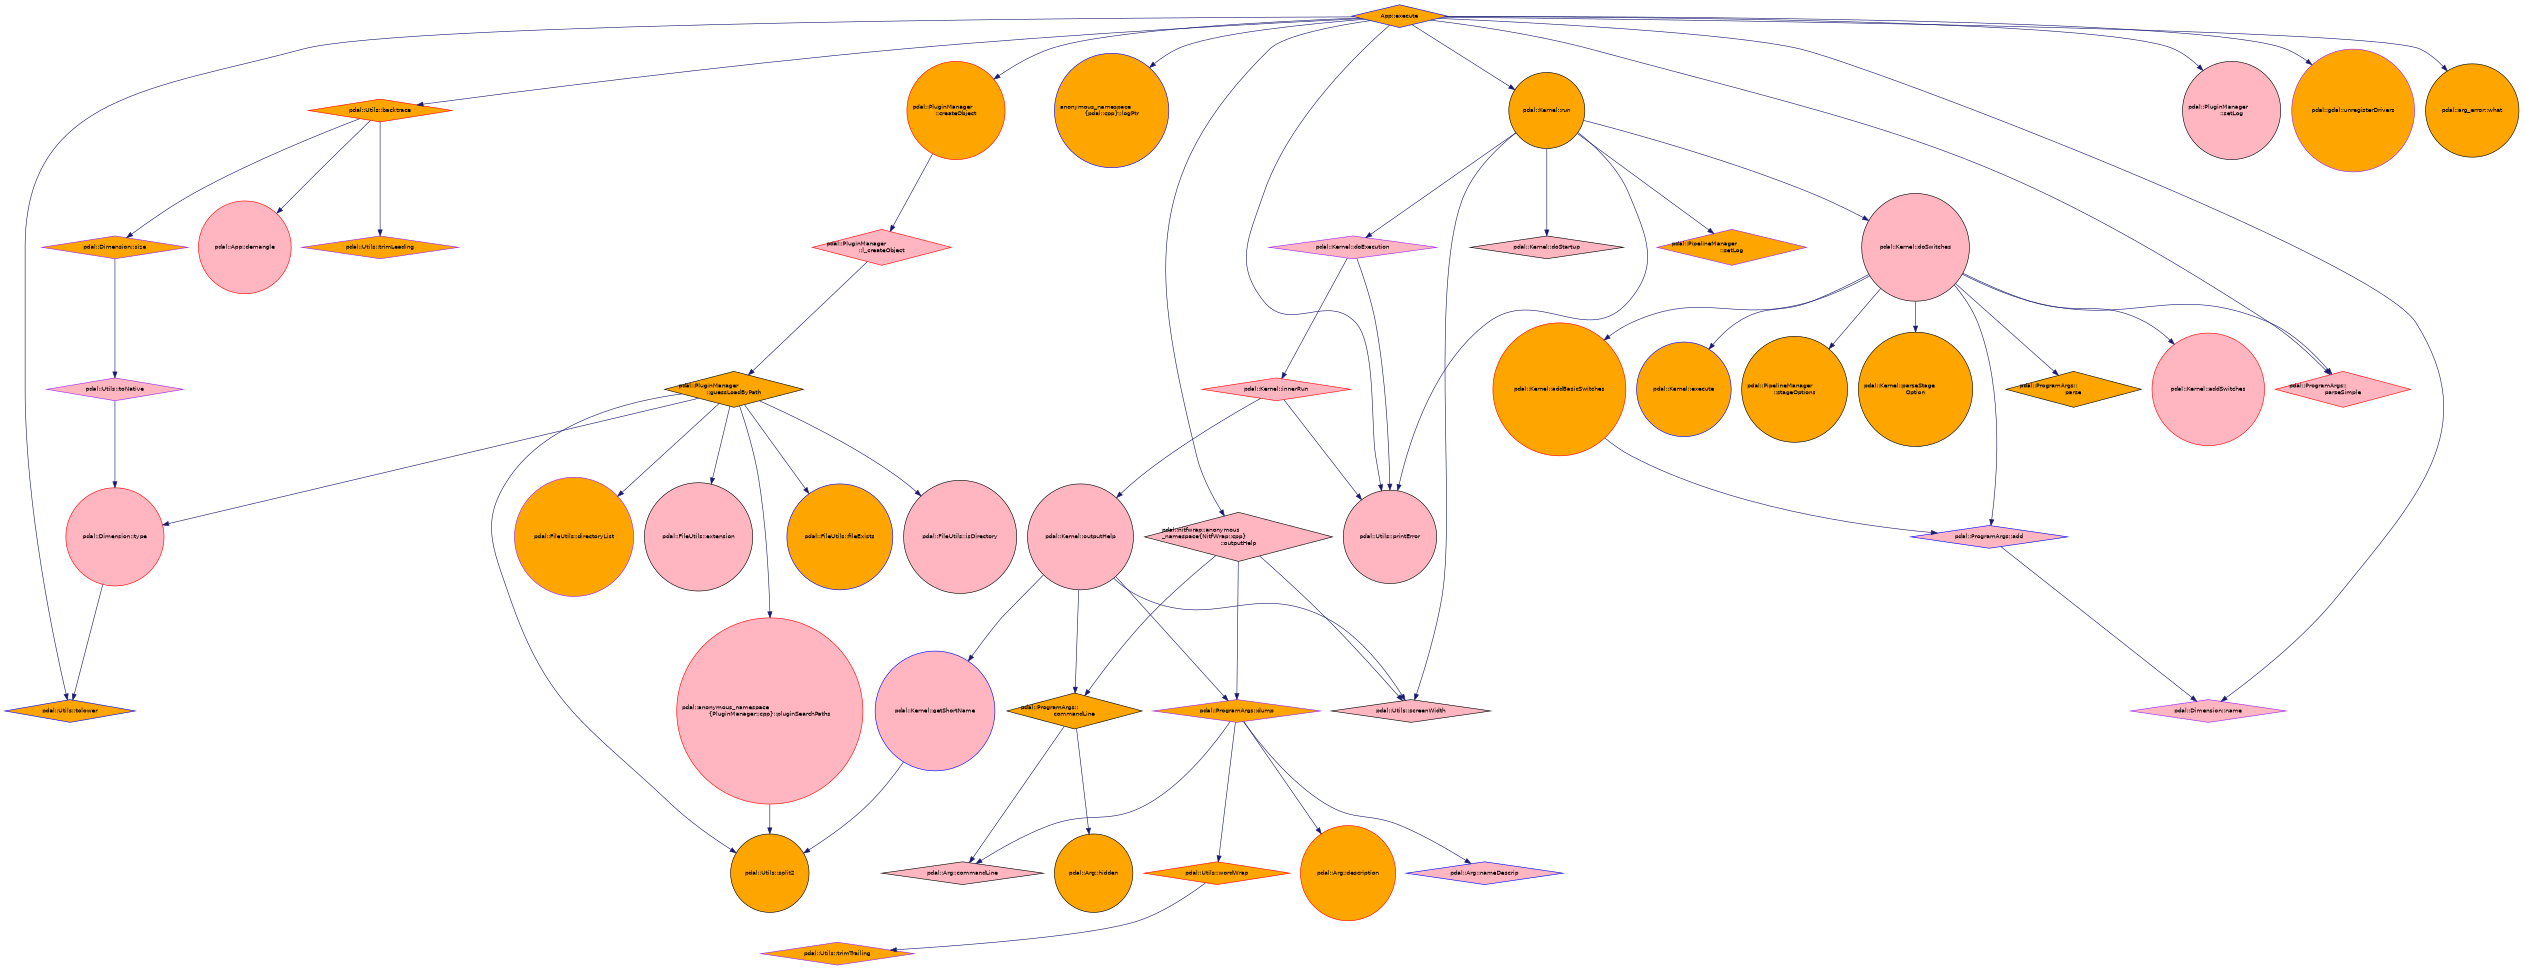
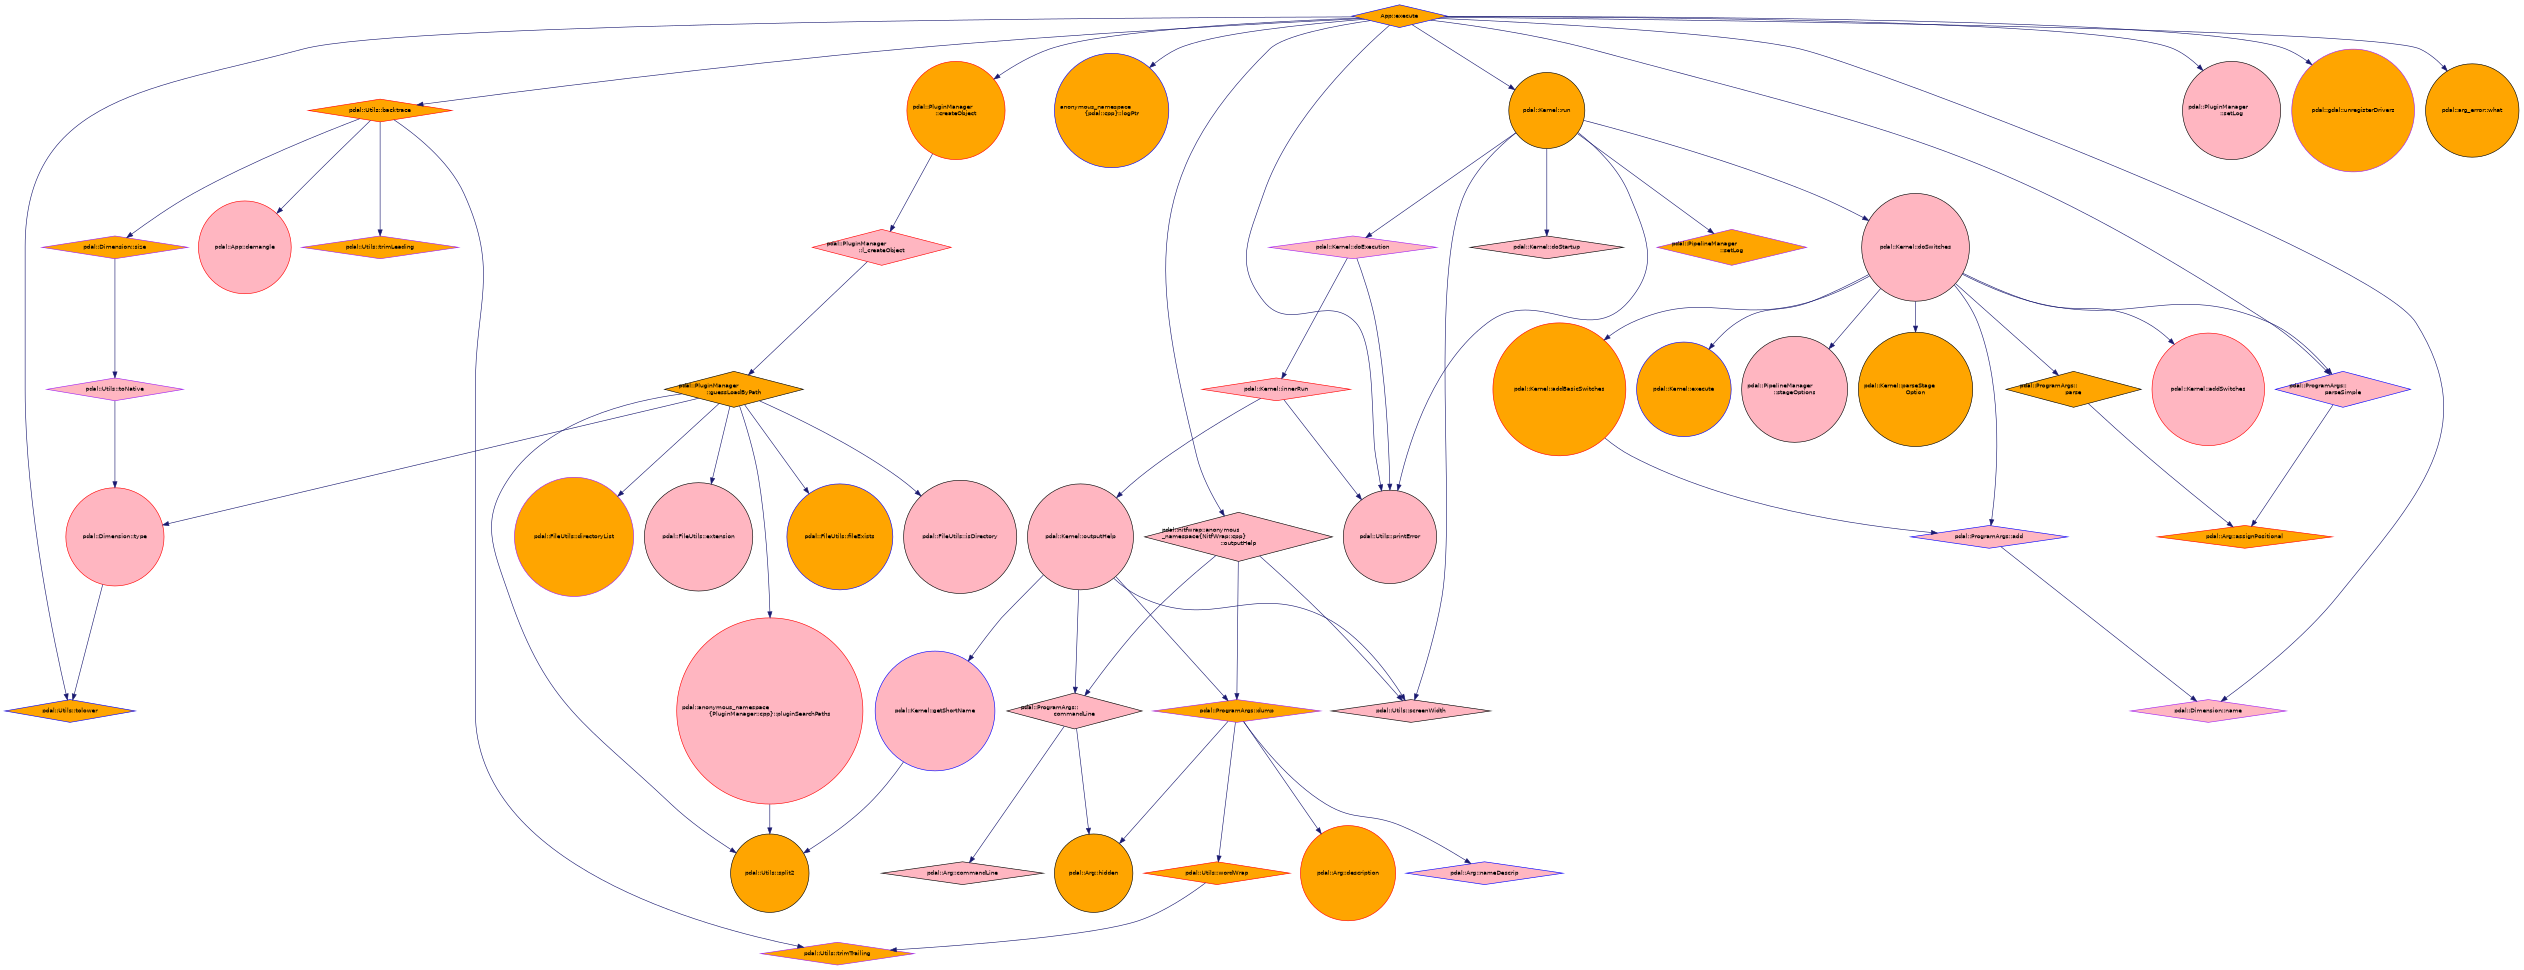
node "pdal::PipelineManager ::stageOptions": fillcolor orange -> lightpink
node "pdal::ProgramArgs:: parseSimple": color red -> blue
node "pdal::Arg::assignPositional": added
edge "pdal::Utils::backtrace" -> "pdal::Utils::trimTrailing": added
node "pdal::ProgramArgs:: commandLine": fillcolor orange -> lightpink
edge "pdal::ProgramArgs::dump" -> "pdal::Arg::commandLine": now "pdal::ProgramArgs::dump" -> "pdal::Arg::hidden"
